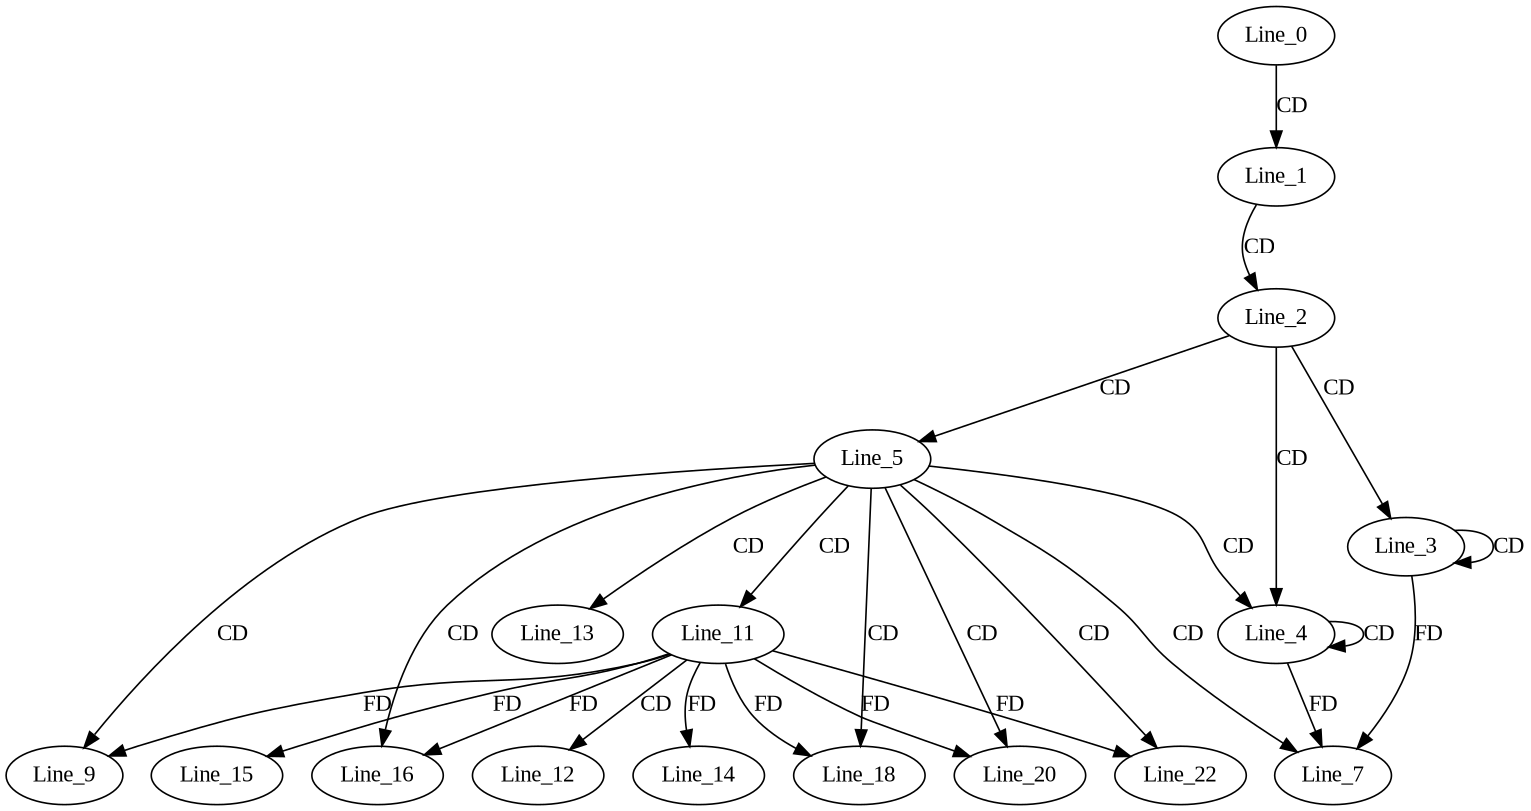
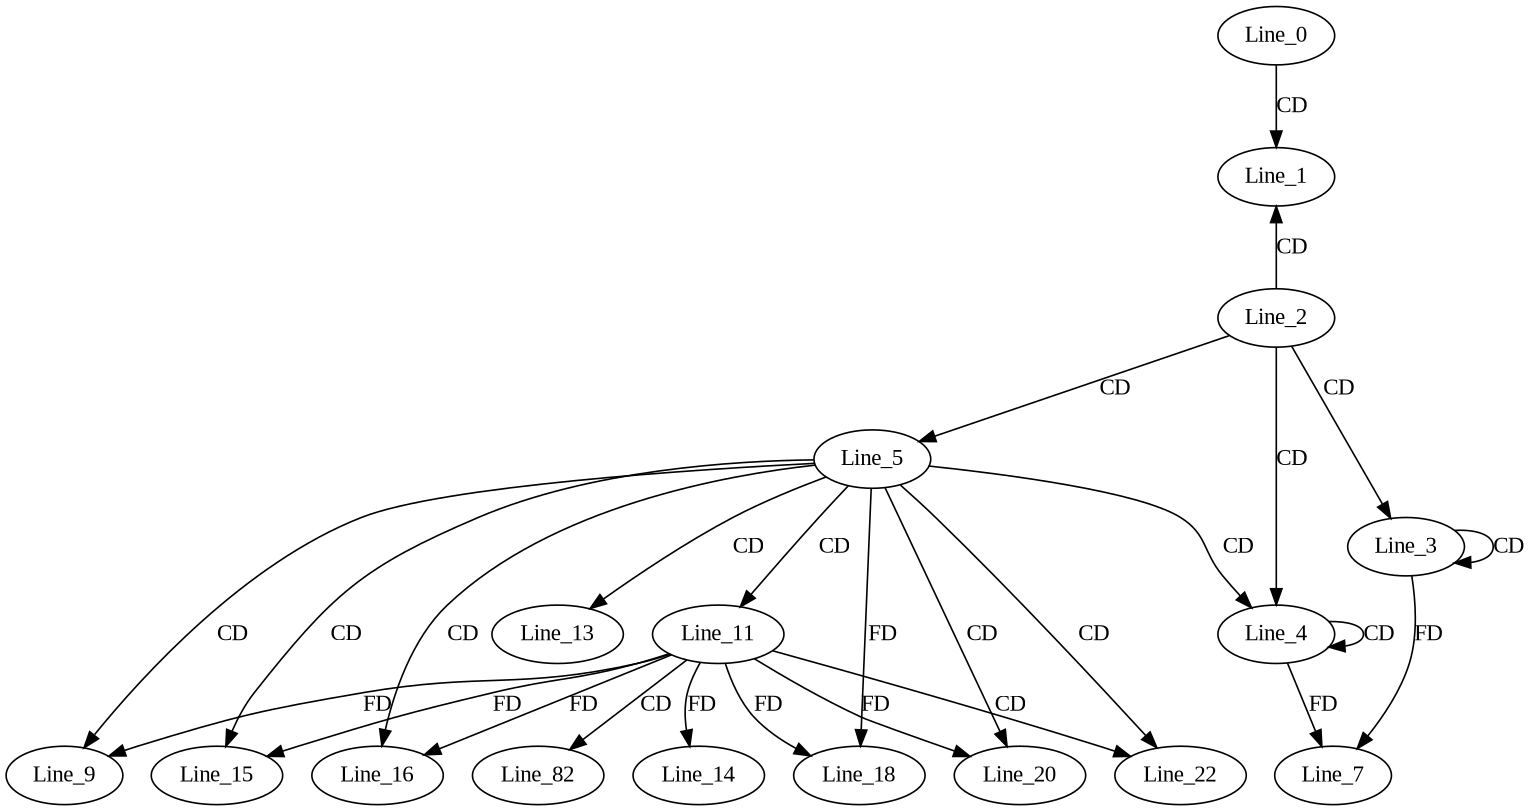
edge "Line_1" -> "Line_2": reversed
edge "Line_5" -> "Line_7": now "Line_5" -> "Line_15"
edge "Line_5" -> "Line_18": label "CD" -> "FD"
edge "Line_11" -> "Line_22": label "FD" -> "CD"
node "Line_12": label "Line_12" -> "Line_82"
